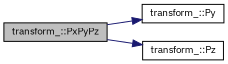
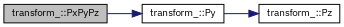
edge "transform_::PxPyPz" -> "transform_::Pz": now "transform_::Py" -> "transform_::Pz"
